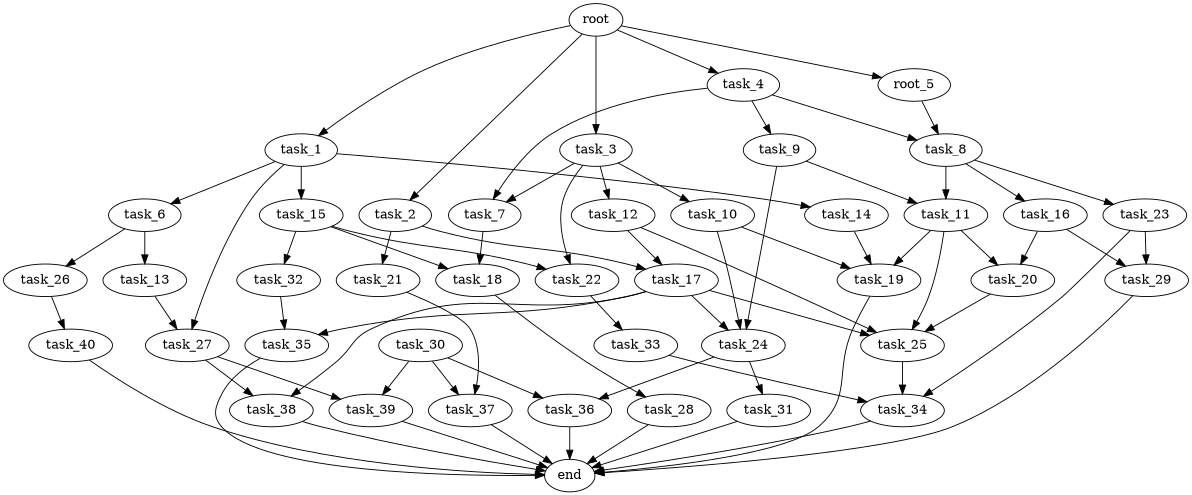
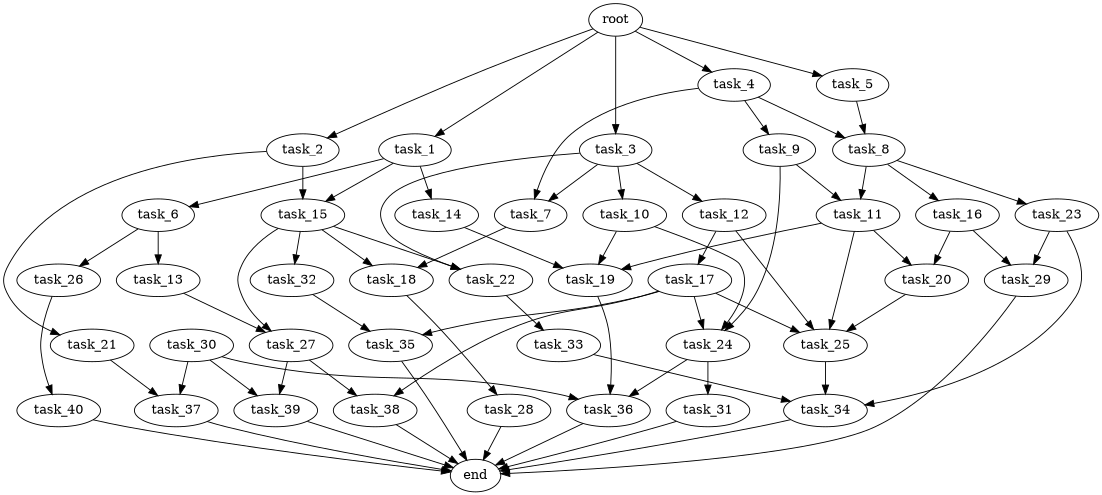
node "root_5": label "root_5" -> "task_5"
edge "task_1" -> "task_27": now "task_15" -> "task_27"
edge "task_2" -> "task_17": now "task_2" -> "task_15"
edge "task_19" -> "end": now "task_19" -> "task_36"
